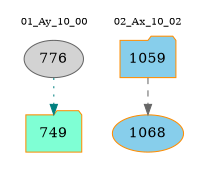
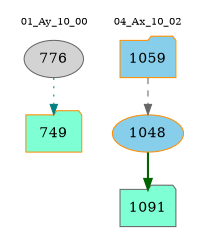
cluster "02_Ax_10_02": label "02_Ax_10_02" -> "04_Ax_10_02"
node "1068": label "1068" -> "1048"
node "1091": added
